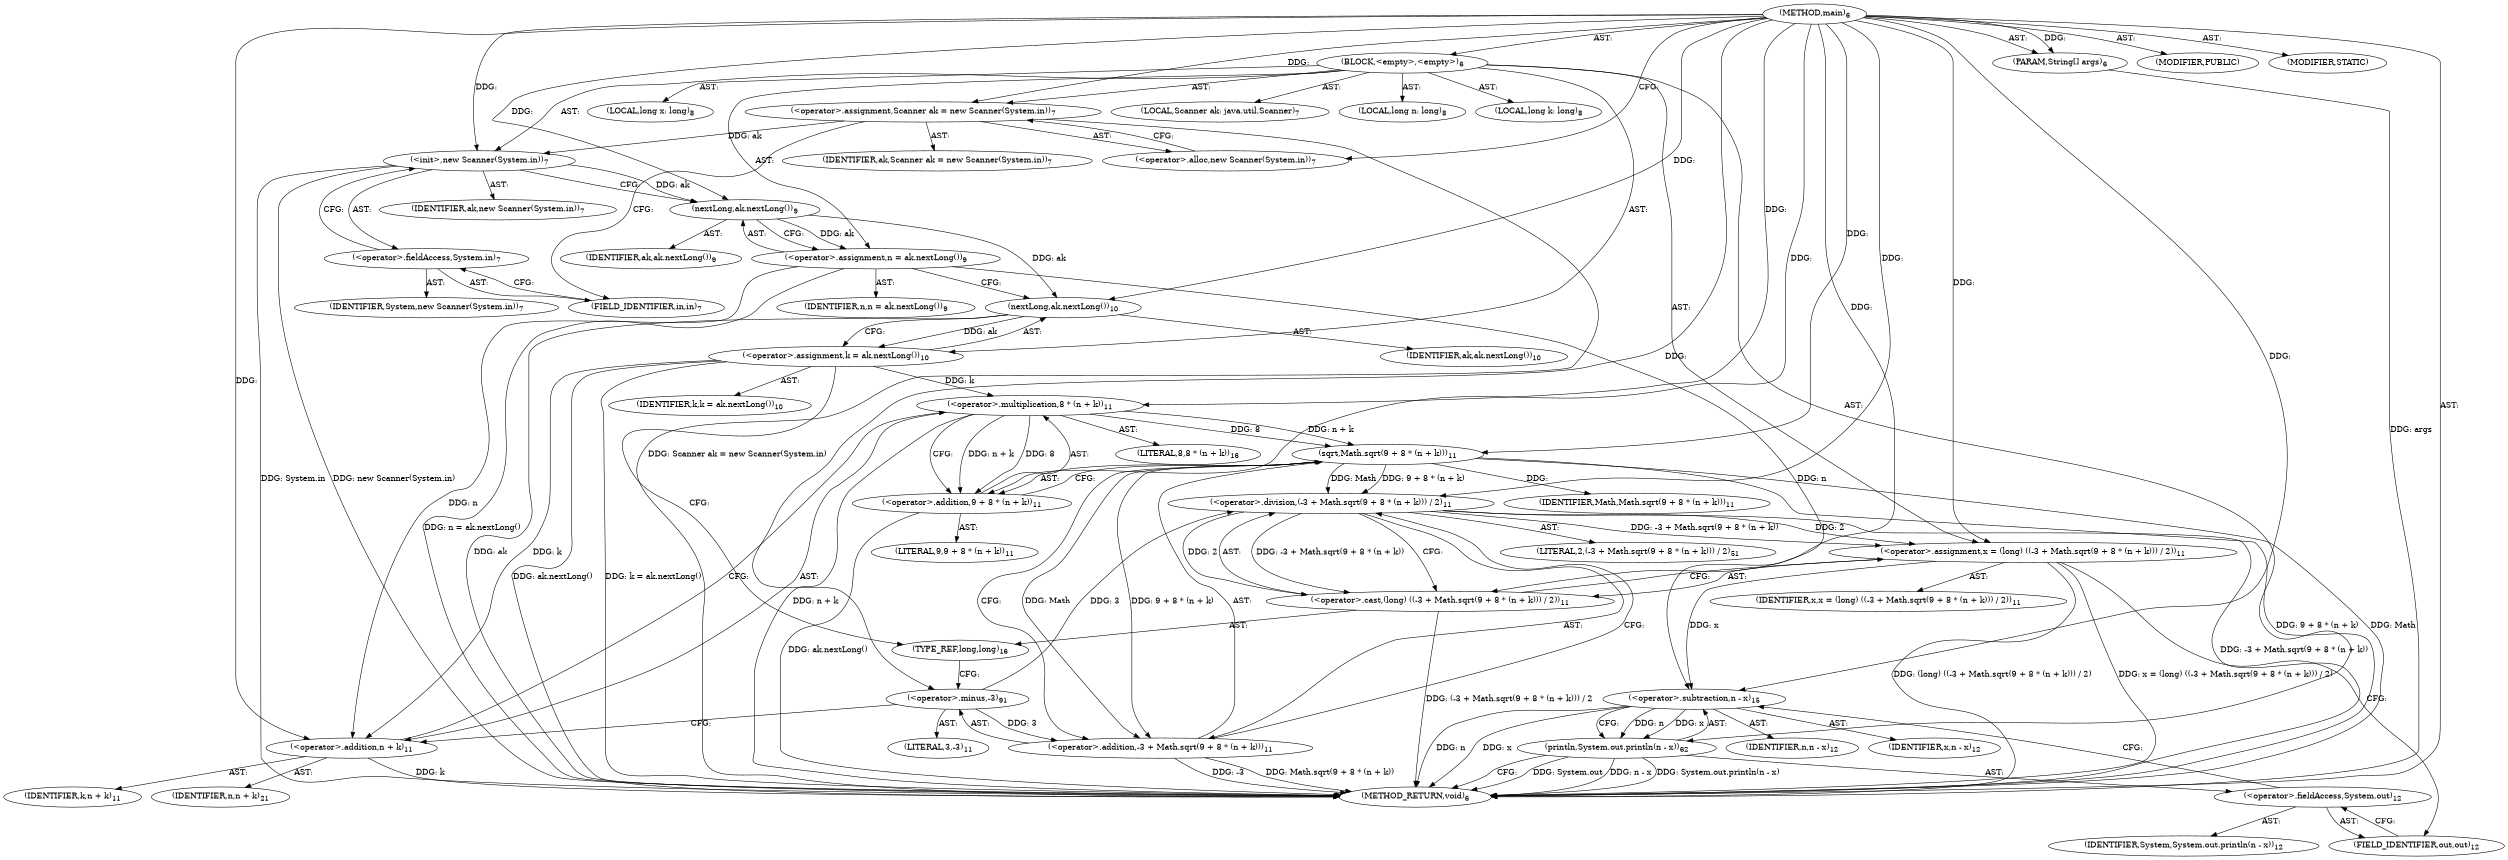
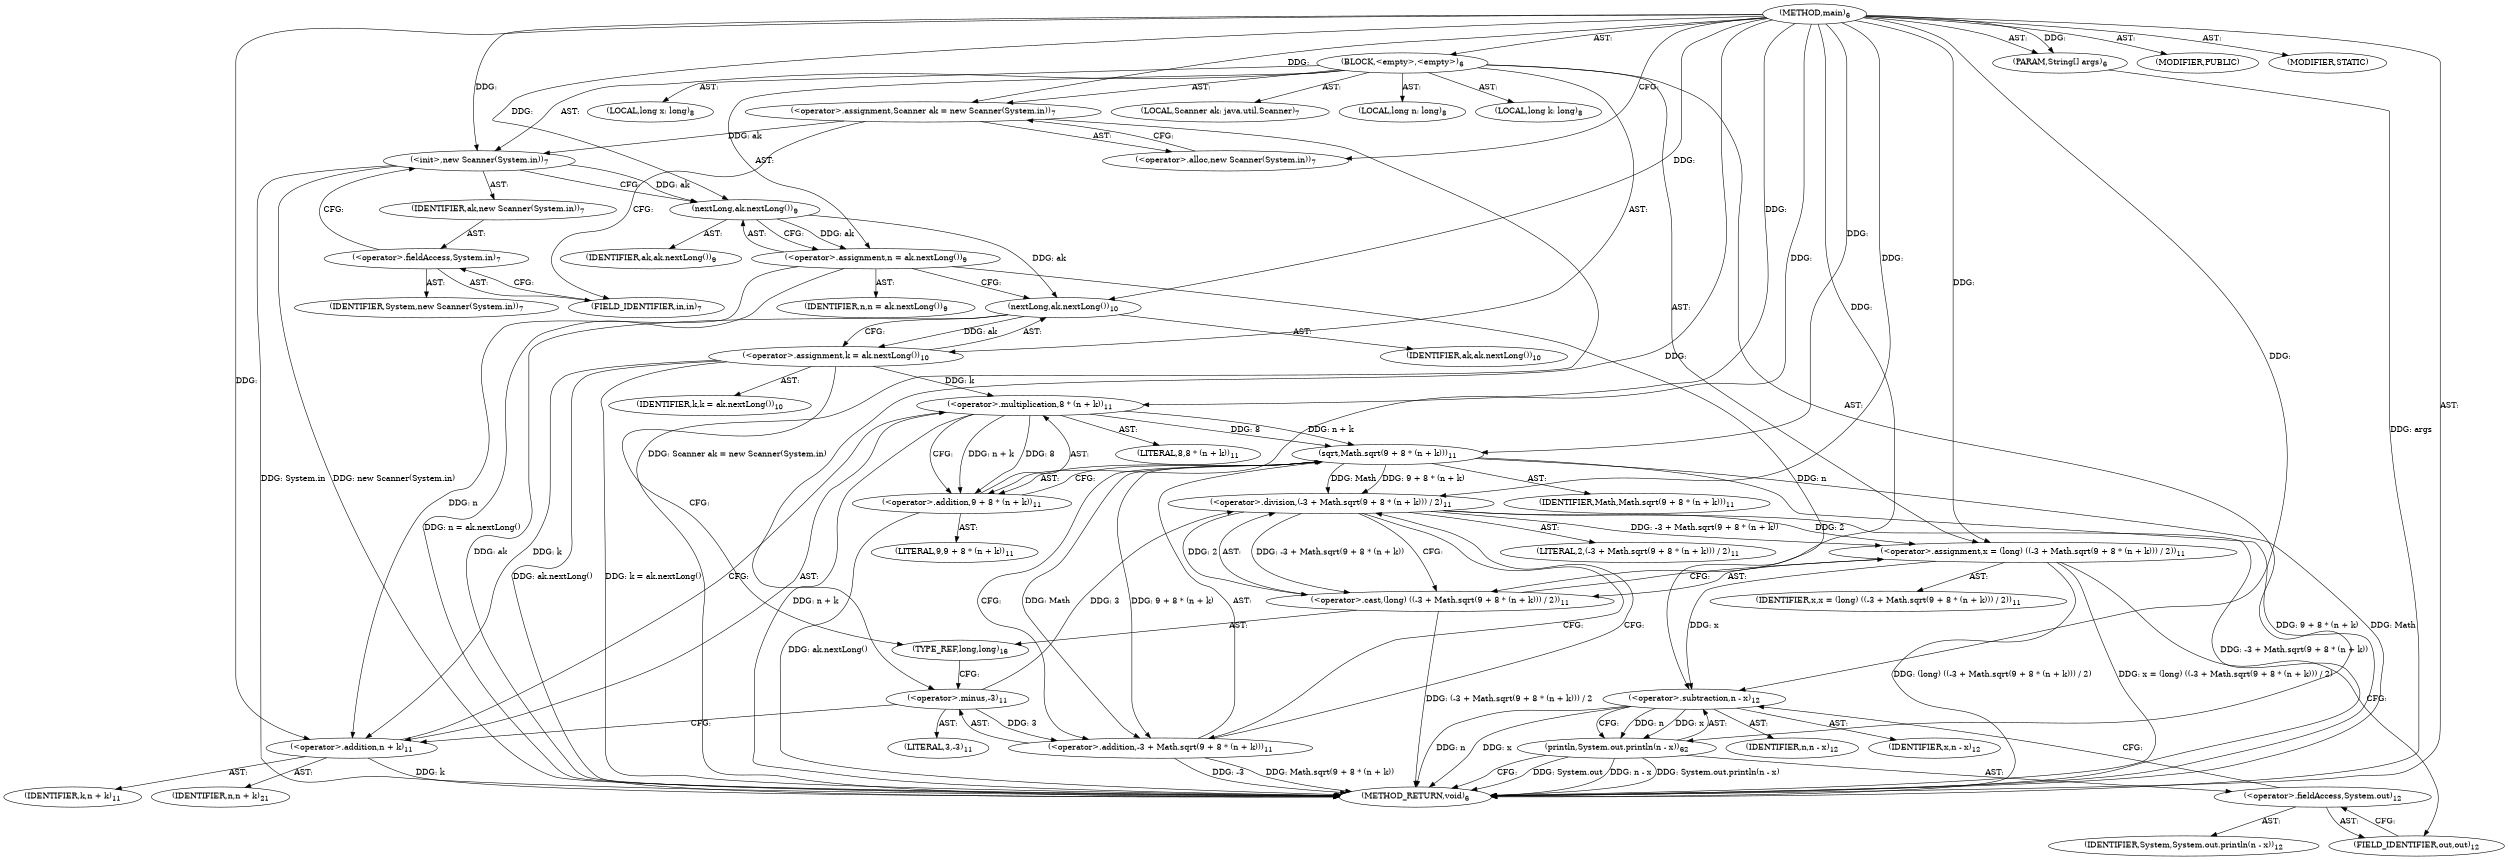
node "(IDENTIFIER,ak,Scanner ak = new Scanner(System.in))": removed
edge "(<init>,new Scanner(System.in))" -> "(<operator>.fieldAccess,System.in)": now "(IDENTIFIER,ak,new Scanner(System.in))" -> "(<operator>.fieldAccess,System.in)"
node "(LITERAL,8,8 * (n + k))": text "16" -> "11"
edge "(sqrt,Math.sqrt(9 + 8 * (n + k)))" -> "(IDENTIFIER,Math,Math.sqrt(9 + 8 * (n + k)))": label "DDG: " -> "AST: "
node "(LITERAL,2,(-3 + Math.sqrt(9 + 8 * (n + k))) / 2)": text "51" -> "11"
edge "(<operator>.division,(-3 + Math.sqrt(9 + 8 * (n + k))) / 2)" -> "(<operator>.addition,-3 + Math.sqrt(9 + 8 * (n + k)))": label "AST: " -> "CFG: "
node "(<operator>.minus,-3)": text "91" -> "11"
node "(<operator>.subtraction,n - x)": text "15" -> "12"
